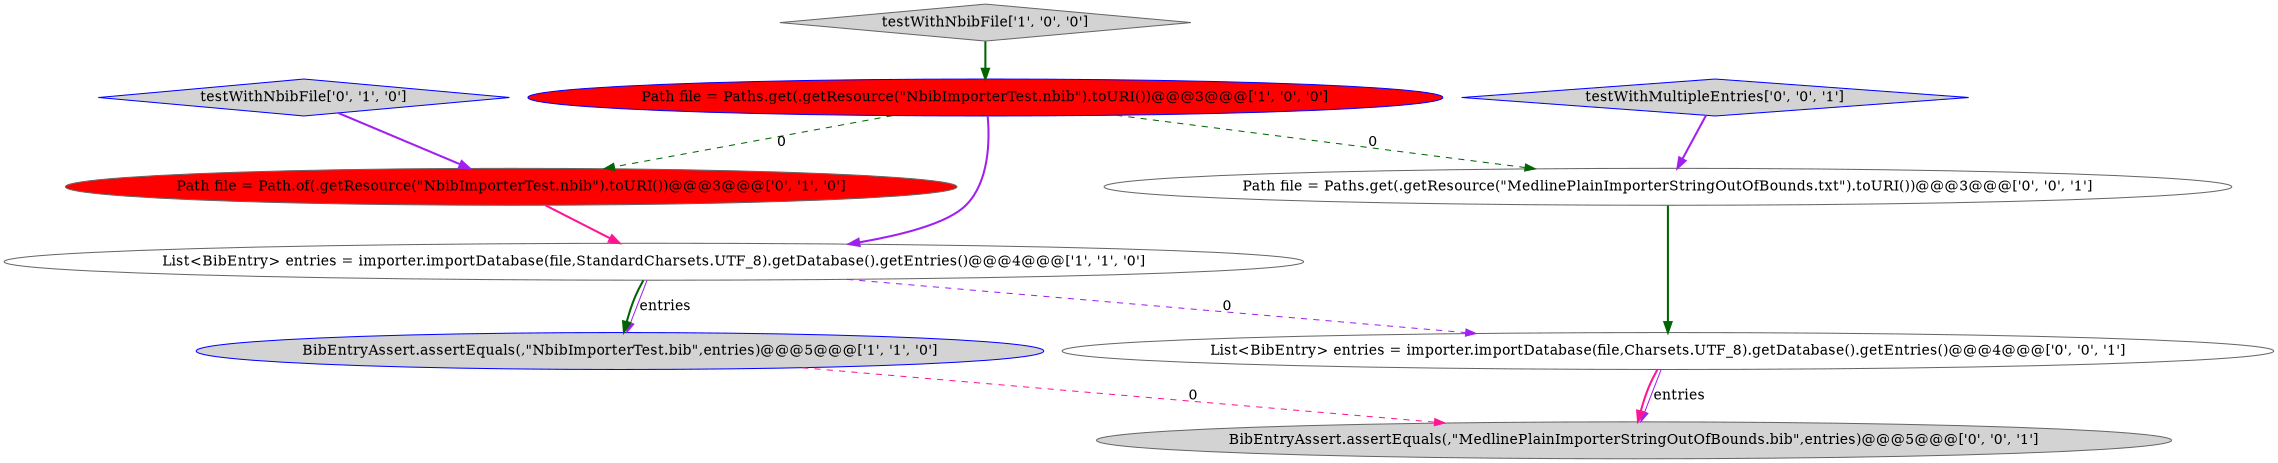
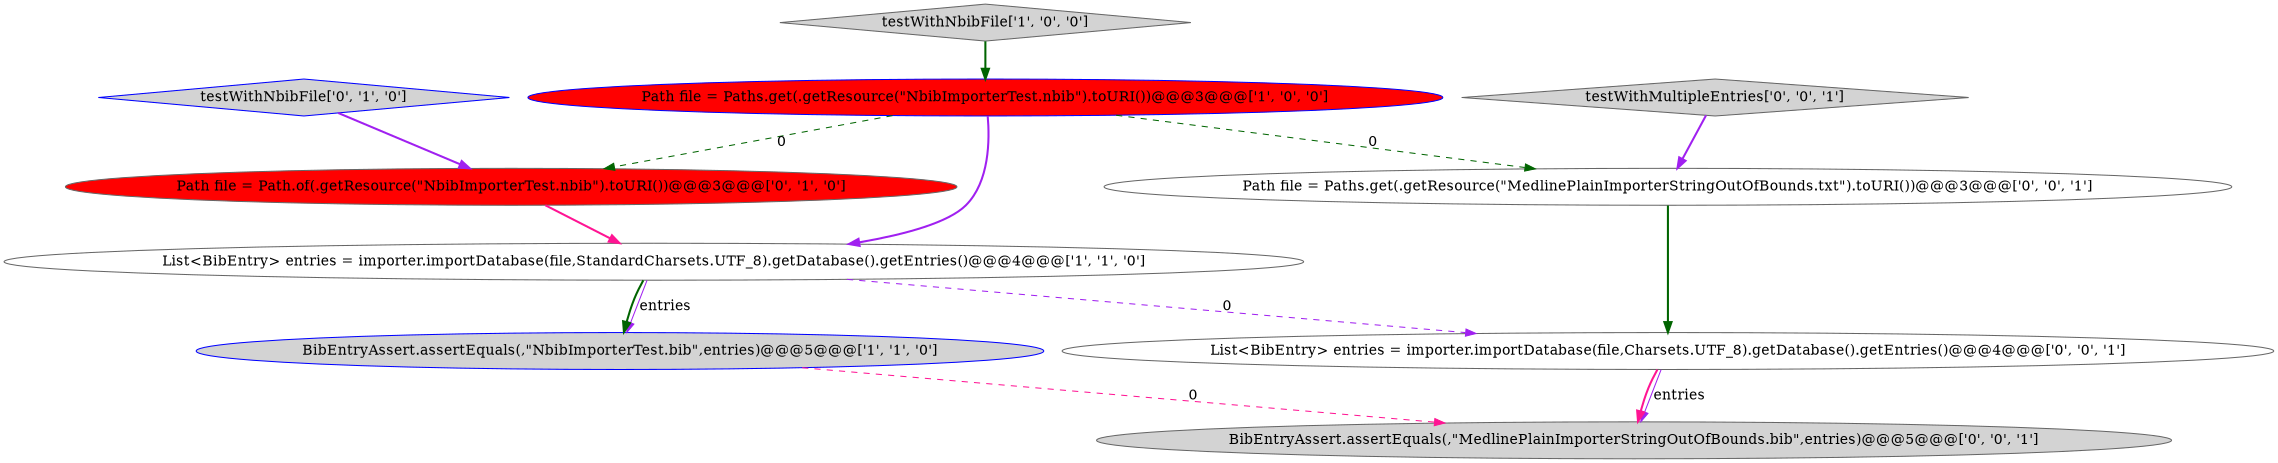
node "testWithMultipleEntries['0', '0', '1']": color blue -> gray40
